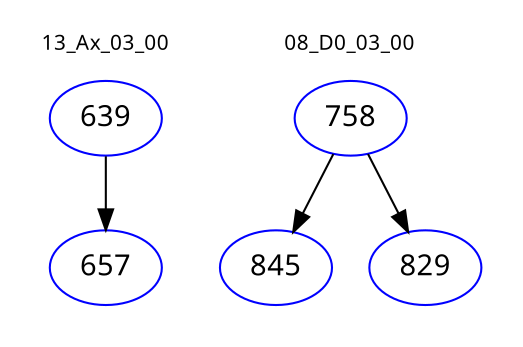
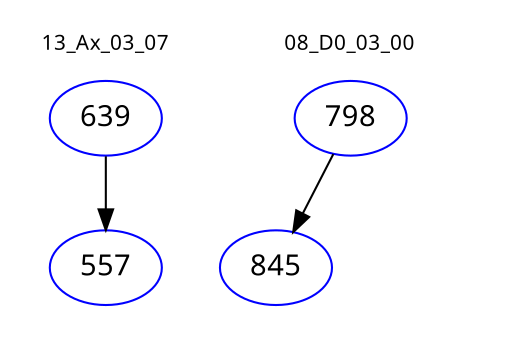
cluster "13_Ax_03_00": label "13_Ax_03_00" -> "13_Ax_03_07"
node "758": label "758" -> "798"
node "657": label "657" -> "557"
node "829": removed
